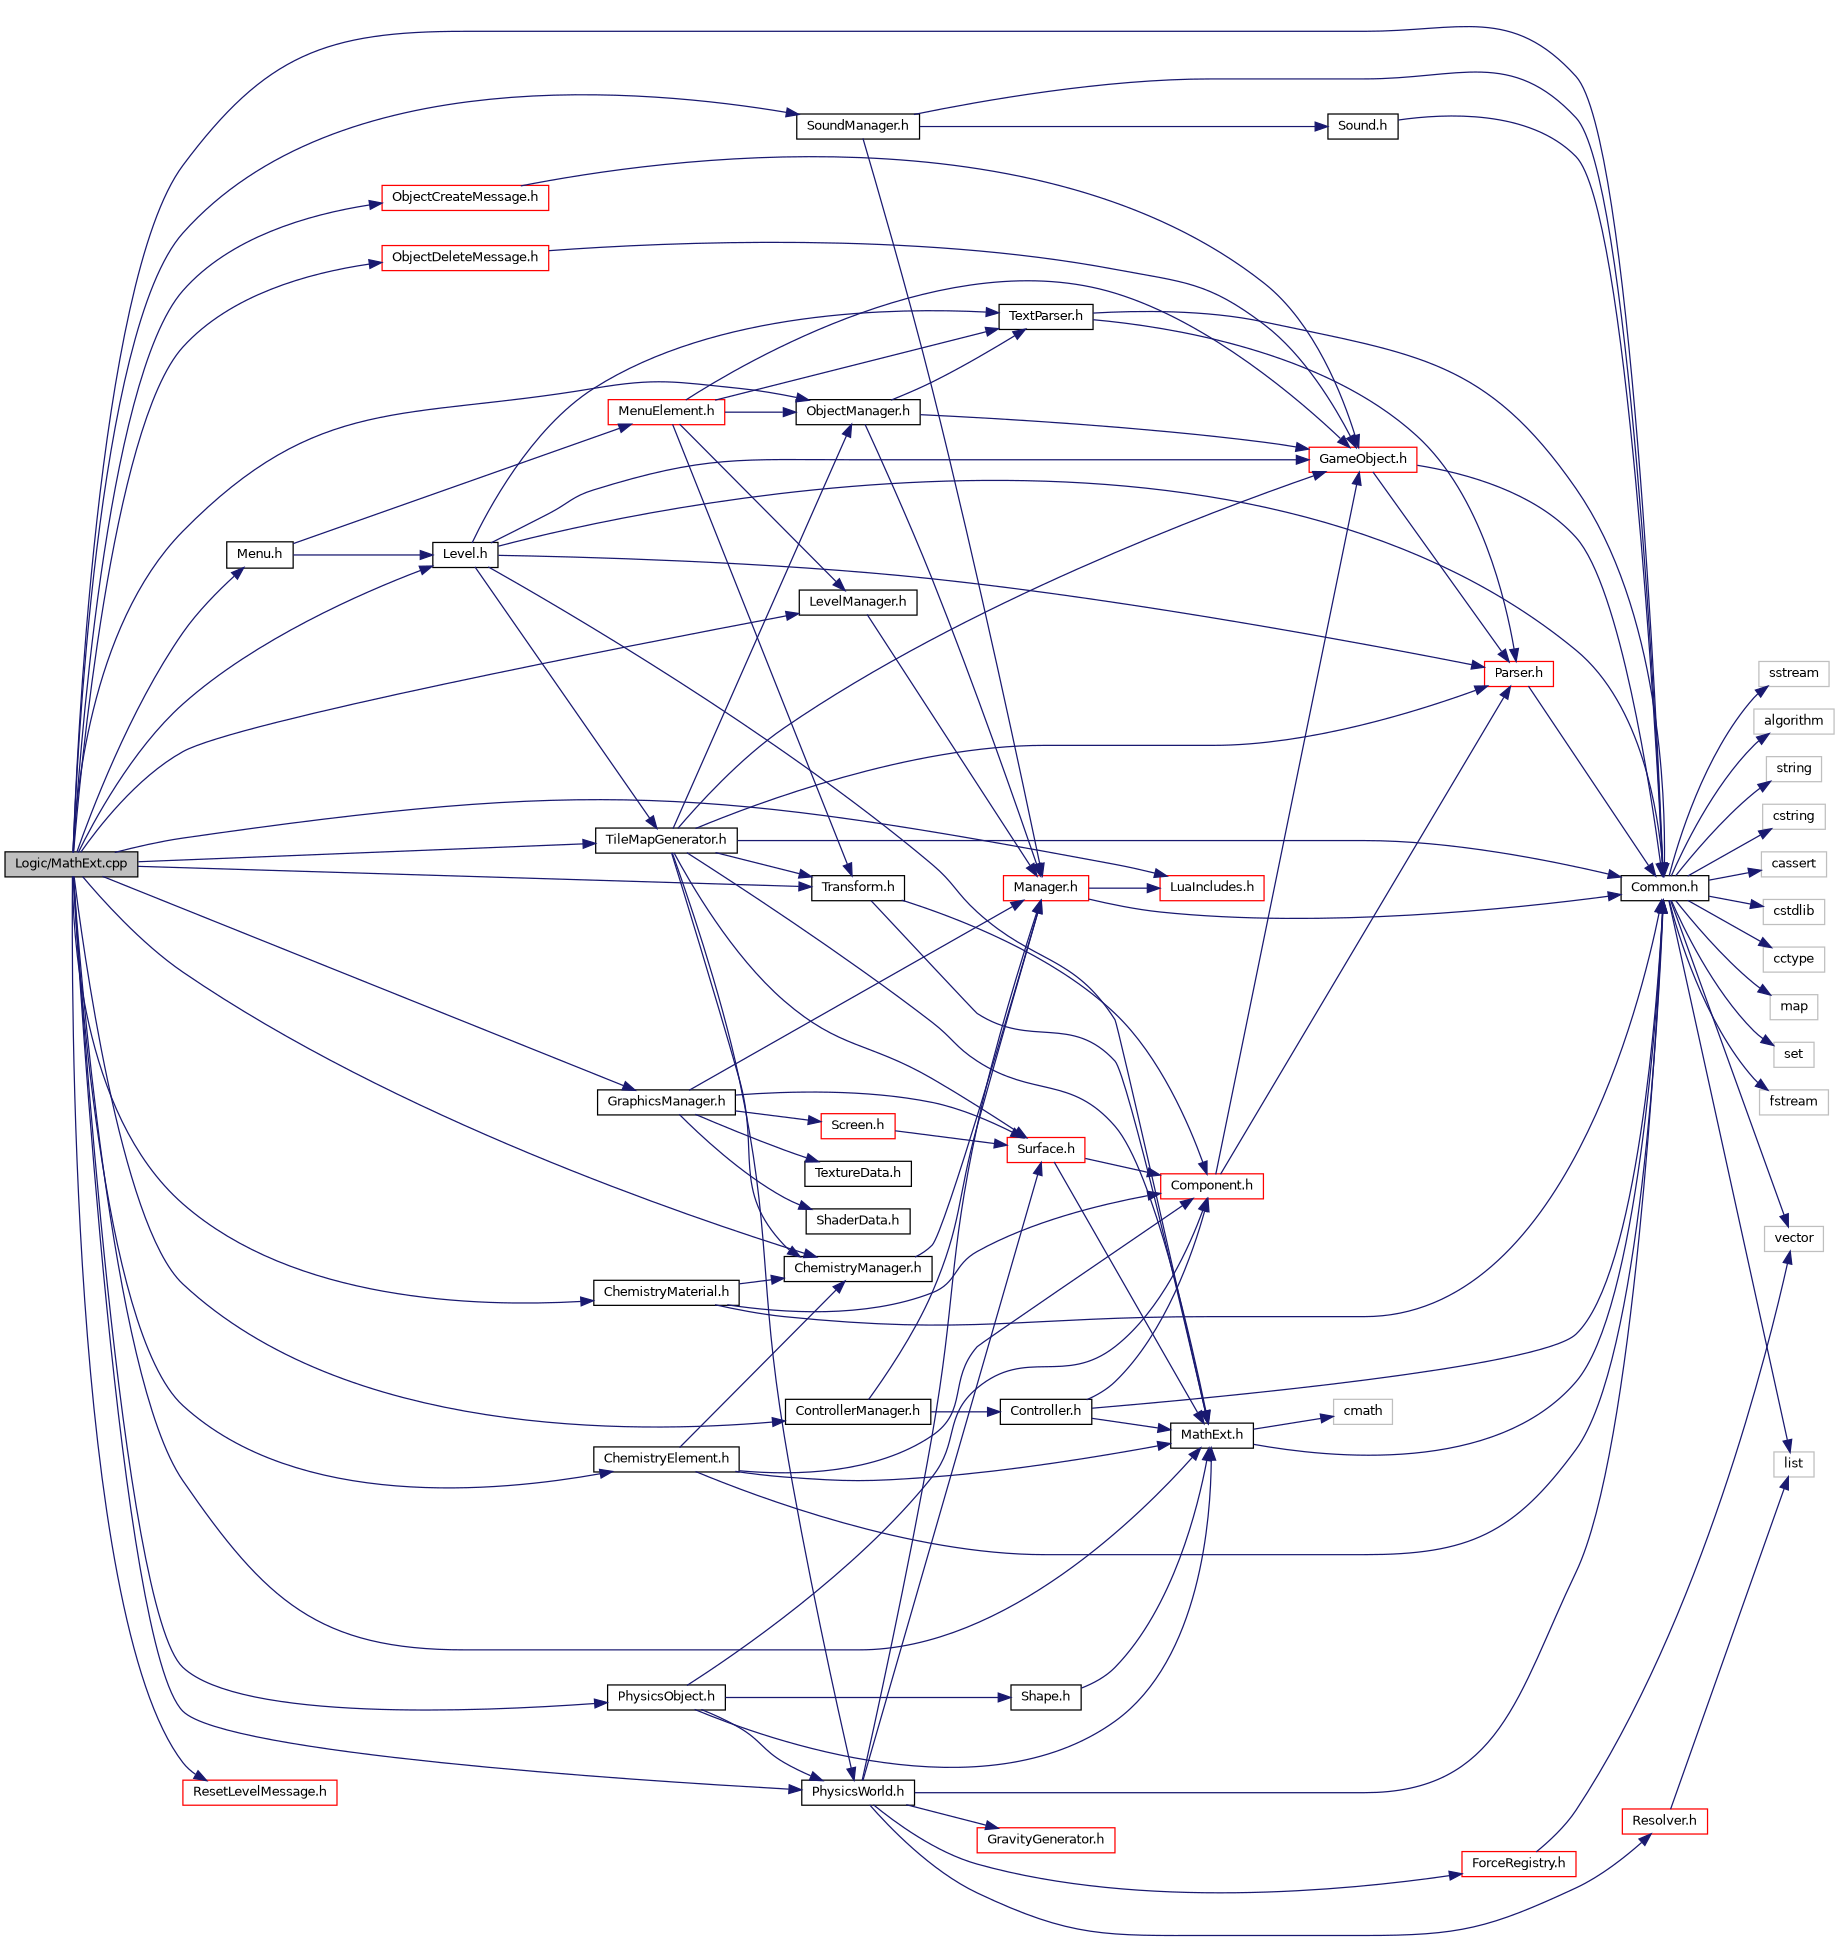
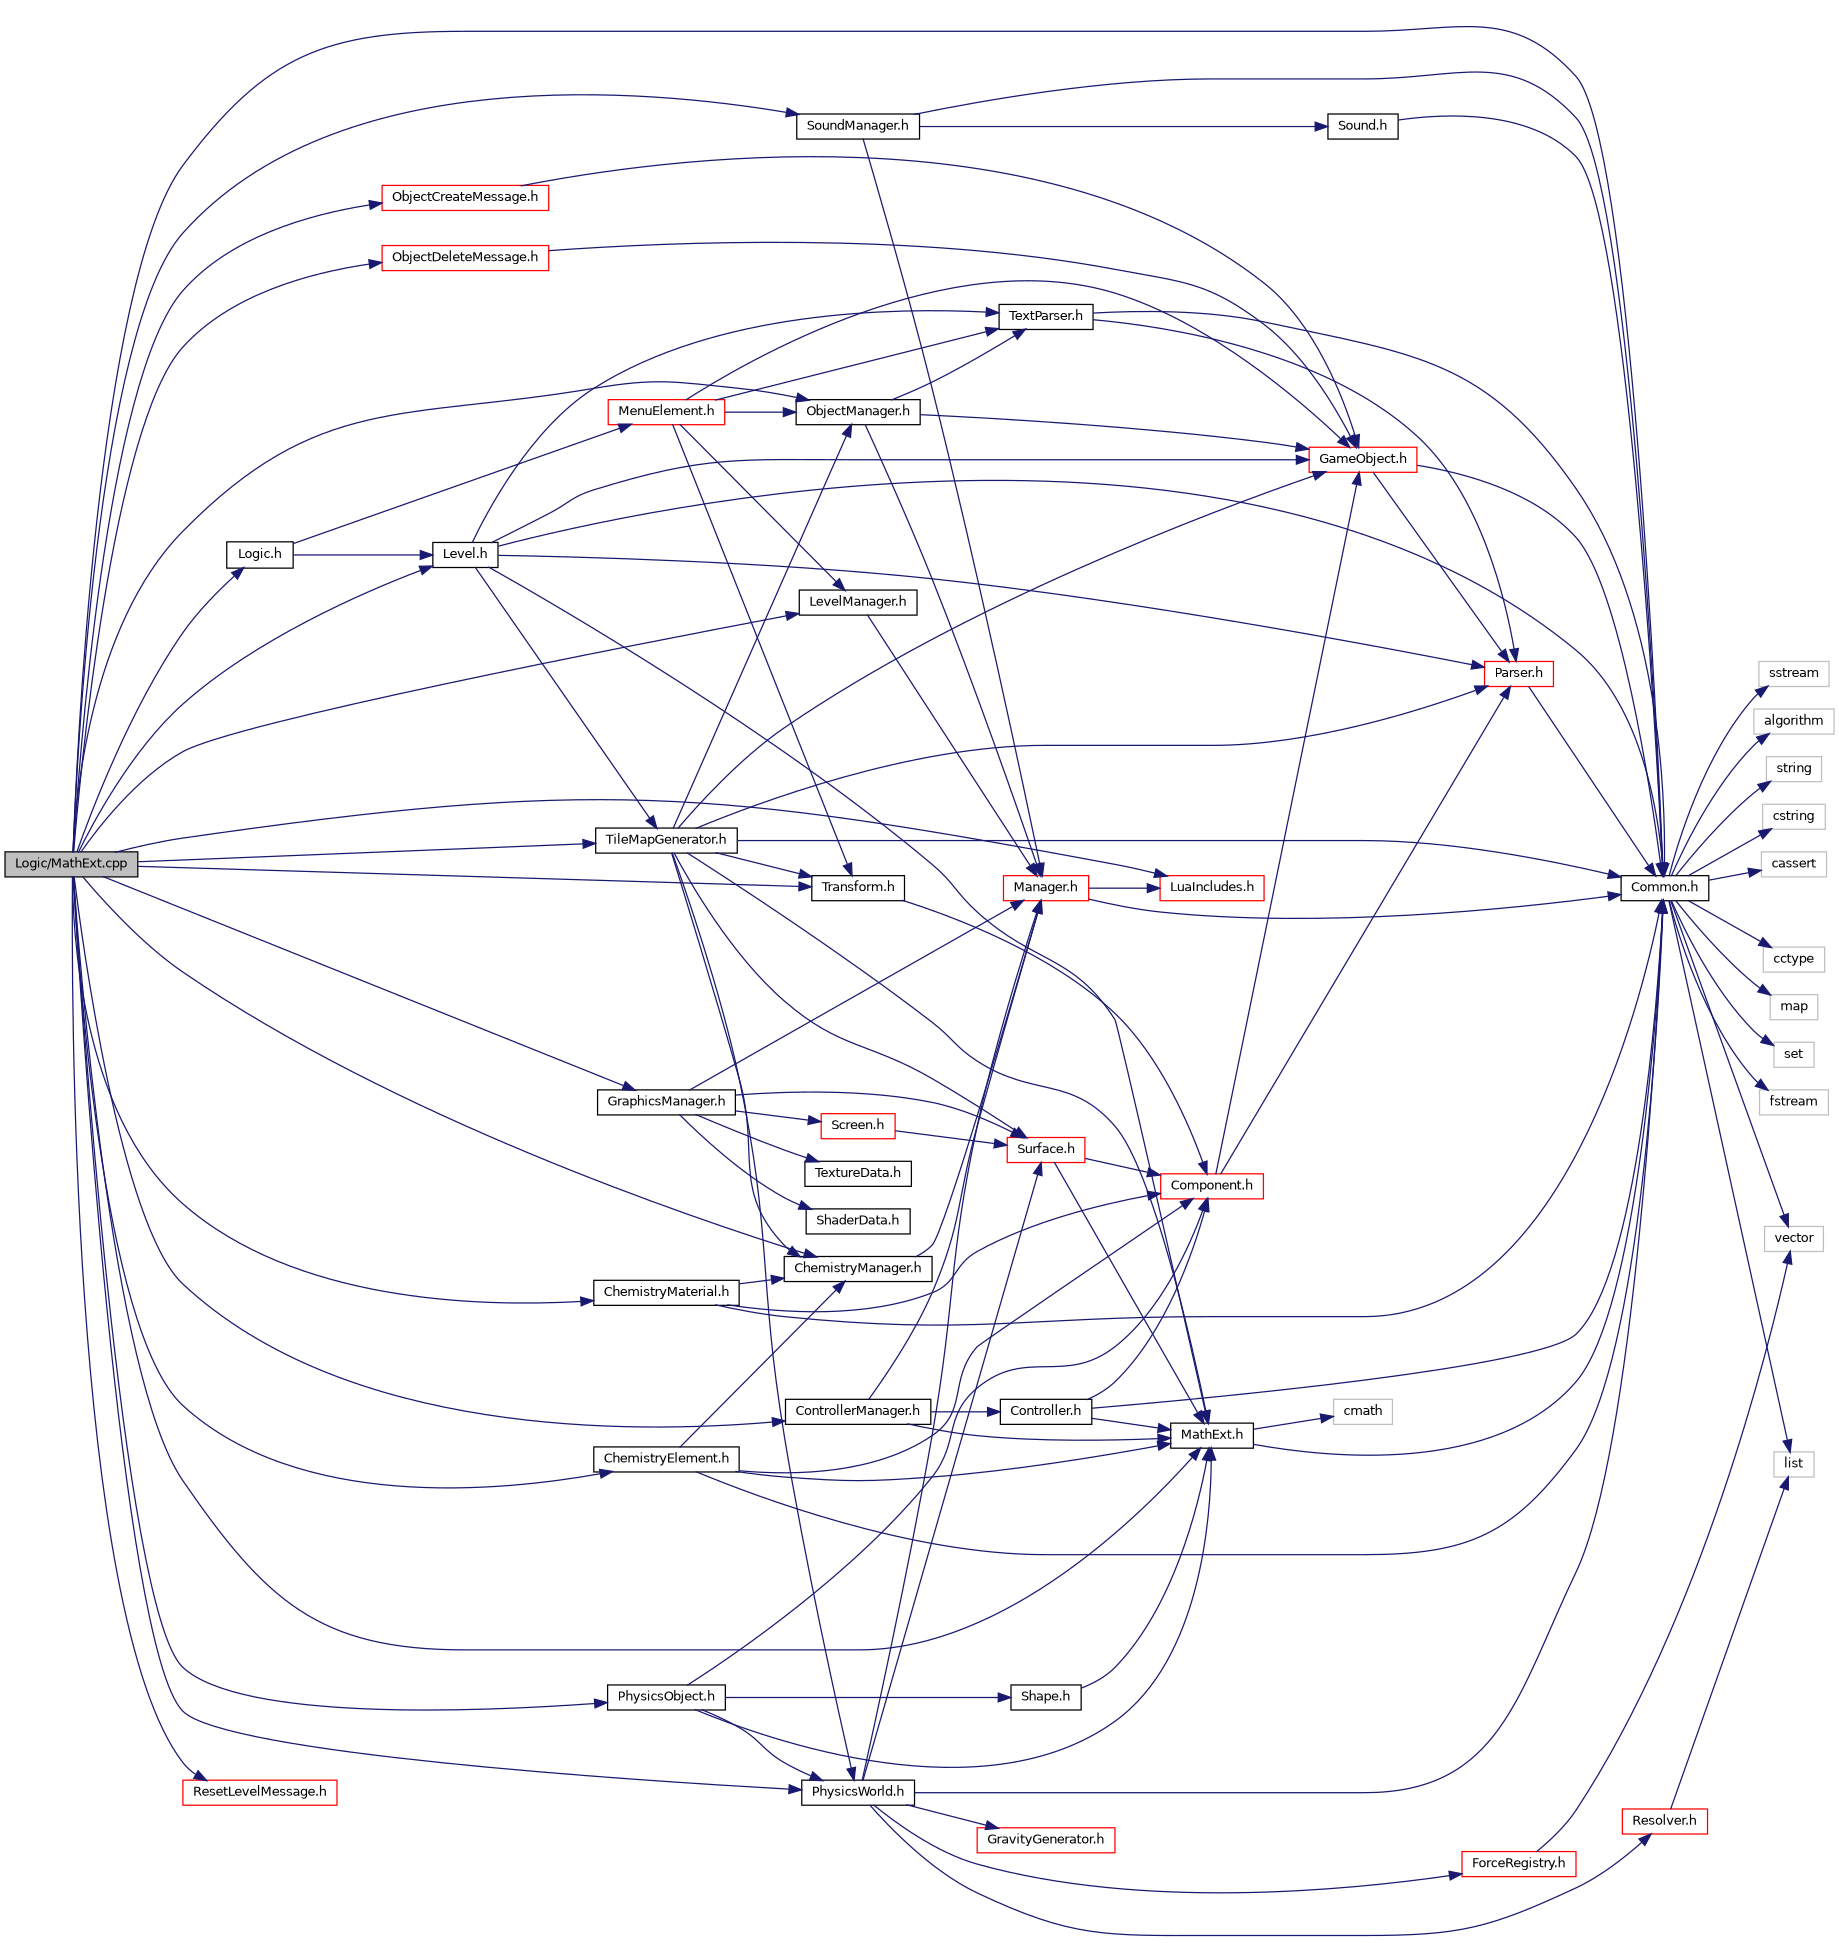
node "Menu.h": label "Menu.h" -> "Logic.h"
node "cstdlib": removed
edge "Transform.h" -> "MathExt.h": now "ControllerManager.h" -> "MathExt.h"
